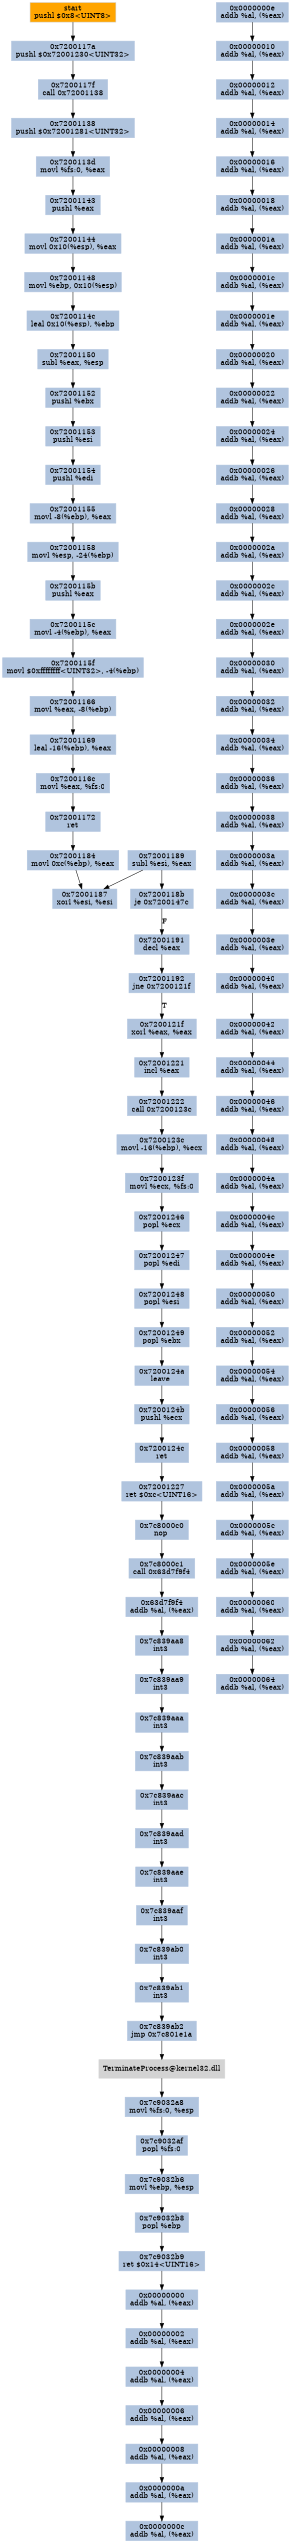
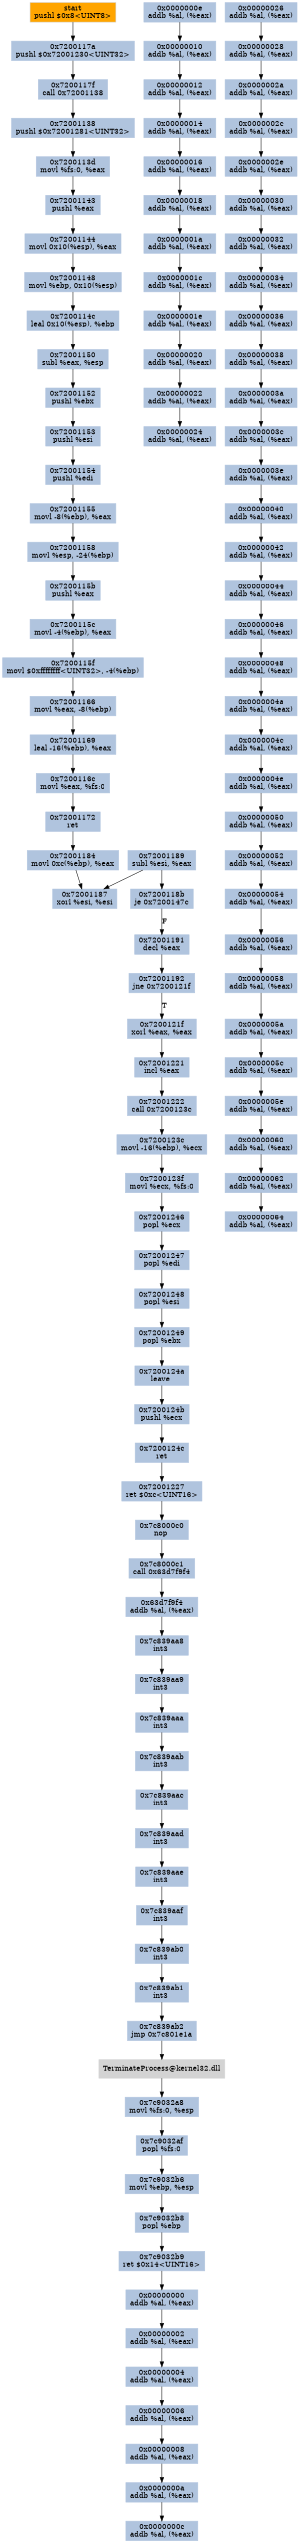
edge "0x00000024 addb %al, (%eax)" -> "0x00000026 addb %al, (%eax)": removed
